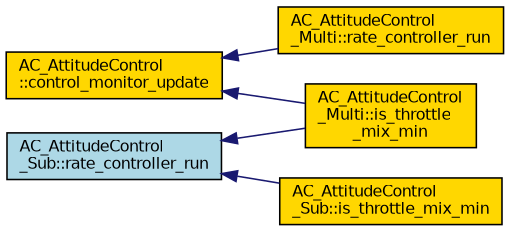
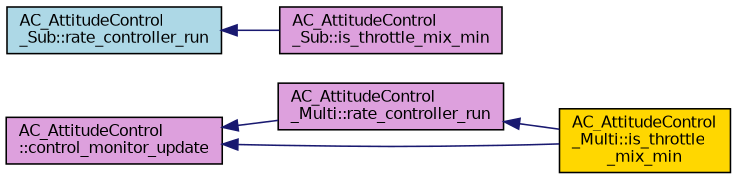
node "AC_AttitudeControl _Multi::rate_controller_run": fillcolor gold -> plum
node "AC_AttitudeControl ::control_monitor_update": fillcolor gold -> plum
edge "AC_AttitudeControl _Multi::is_throttle _mix_min" -> "AC_AttitudeControl _Sub::rate_controller_run": now "AC_AttitudeControl _Multi::is_throttle _mix_min" -> "AC_AttitudeControl _Multi::rate_controller_run"
node "AC_AttitudeControl _Sub::is_throttle_mix_min": fillcolor gold -> plum
